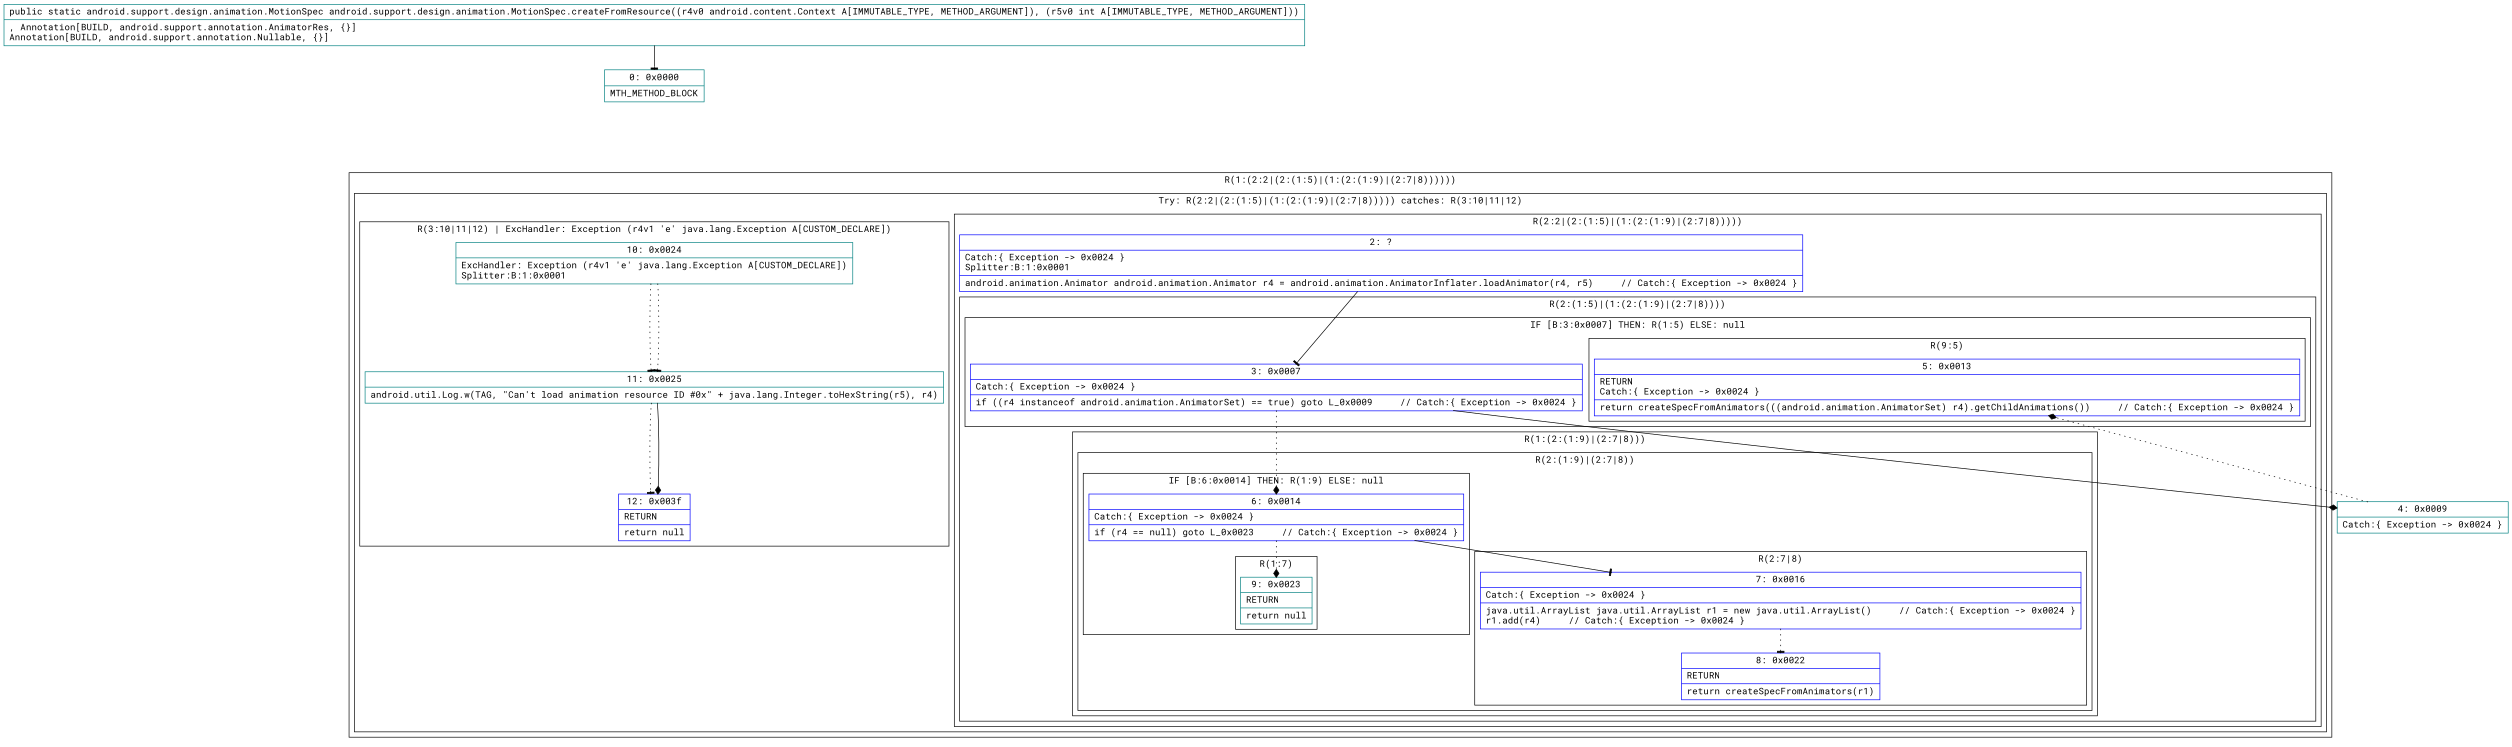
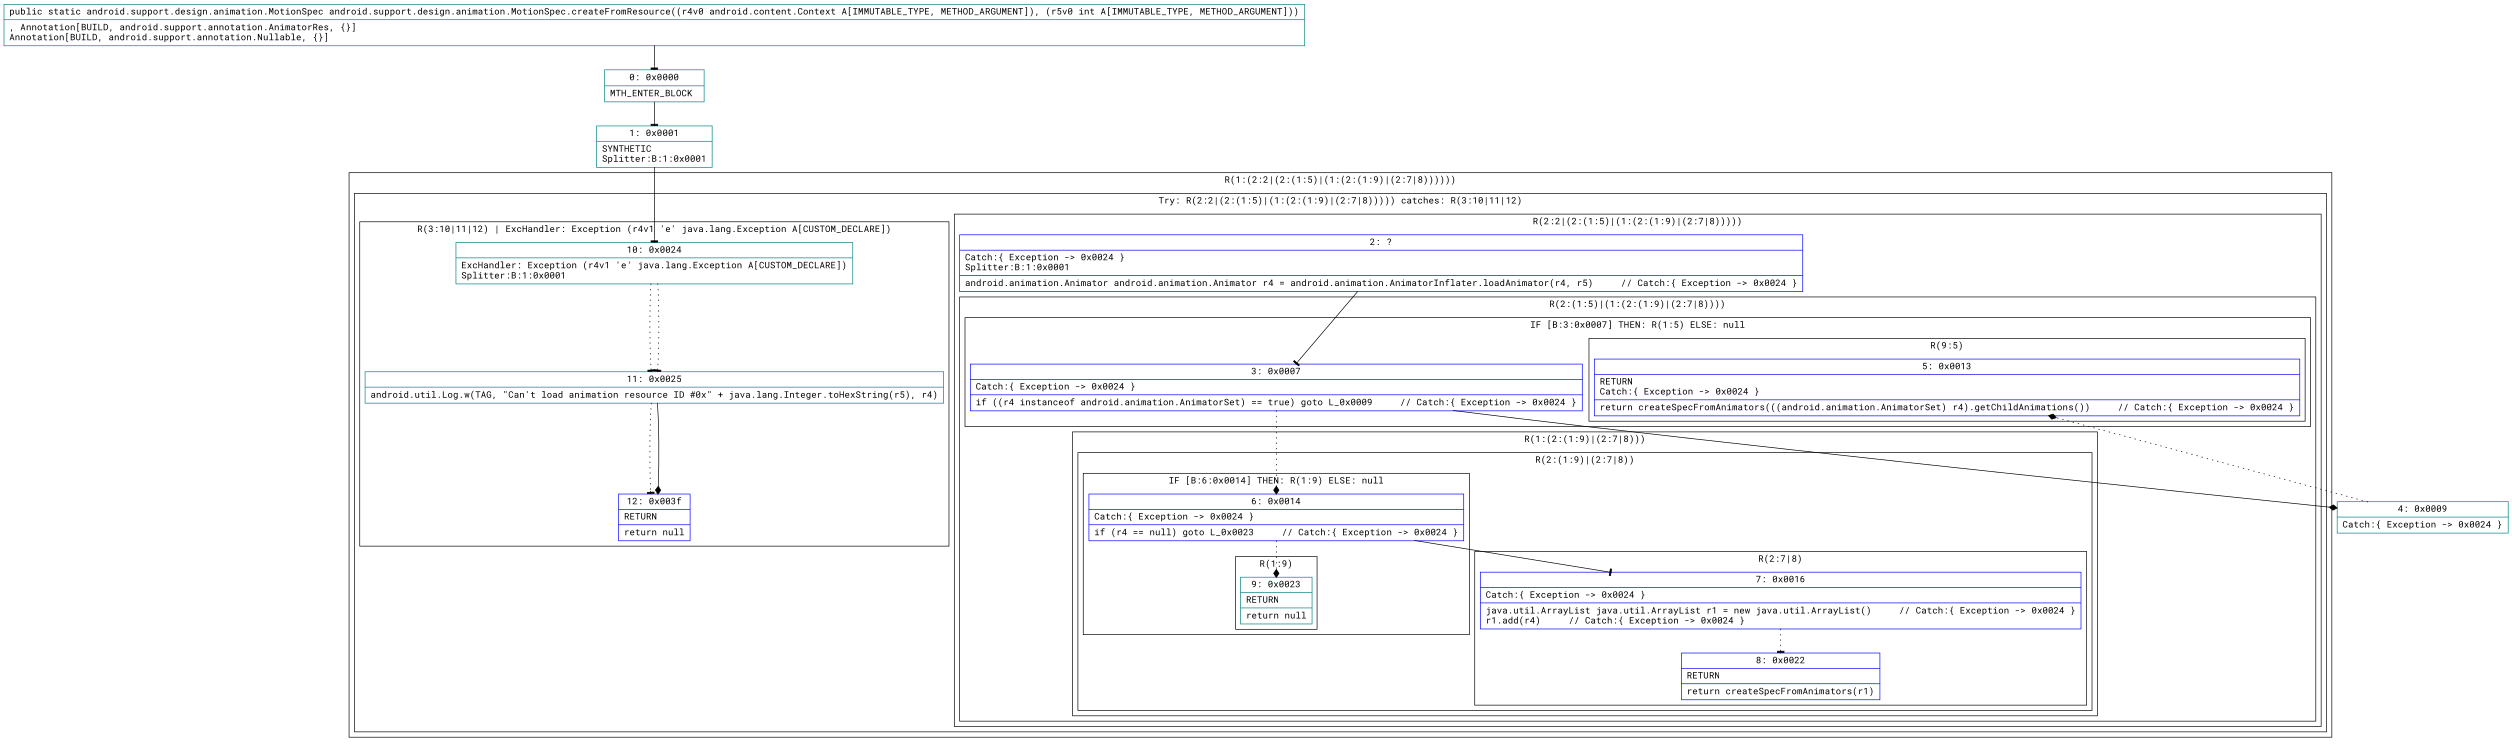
node "0: 0x0000": text "MTH_METHOD_BLOCK" -> "MTH_ENTER_BLOCK"
node "1: 0x0001": added
cluster "R(1:7)": label "R(1:7)" -> "R(1:9)"
